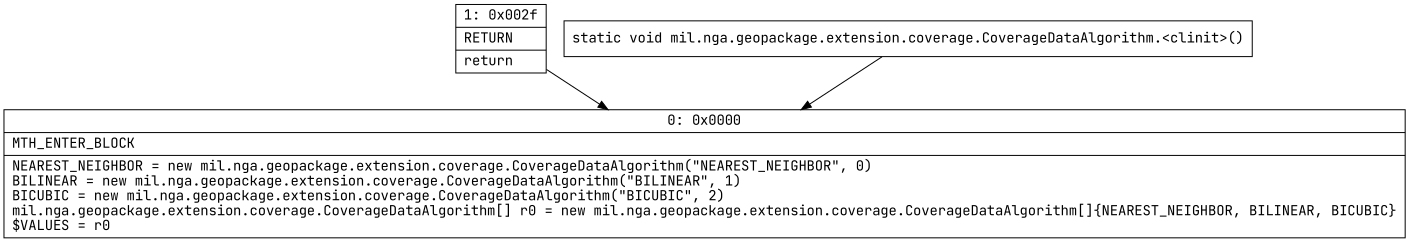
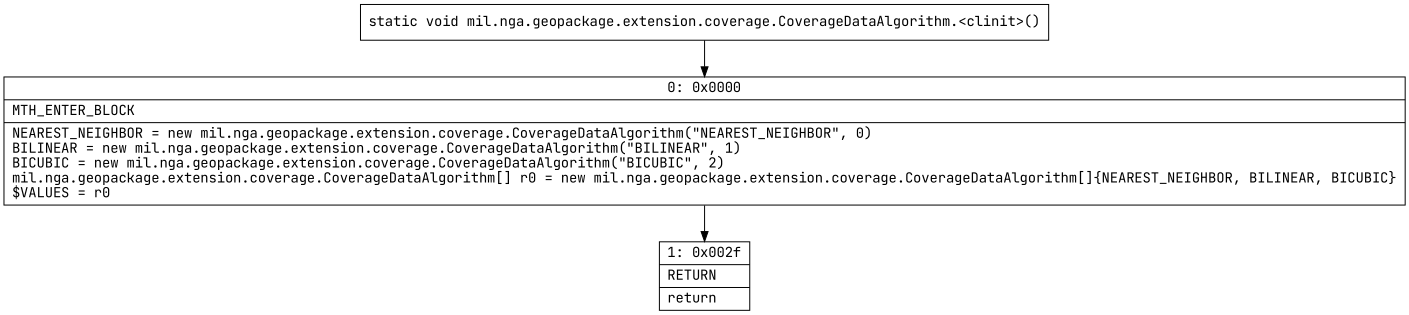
edge "1: 0x002f" -> "0: 0x0000": reversed
